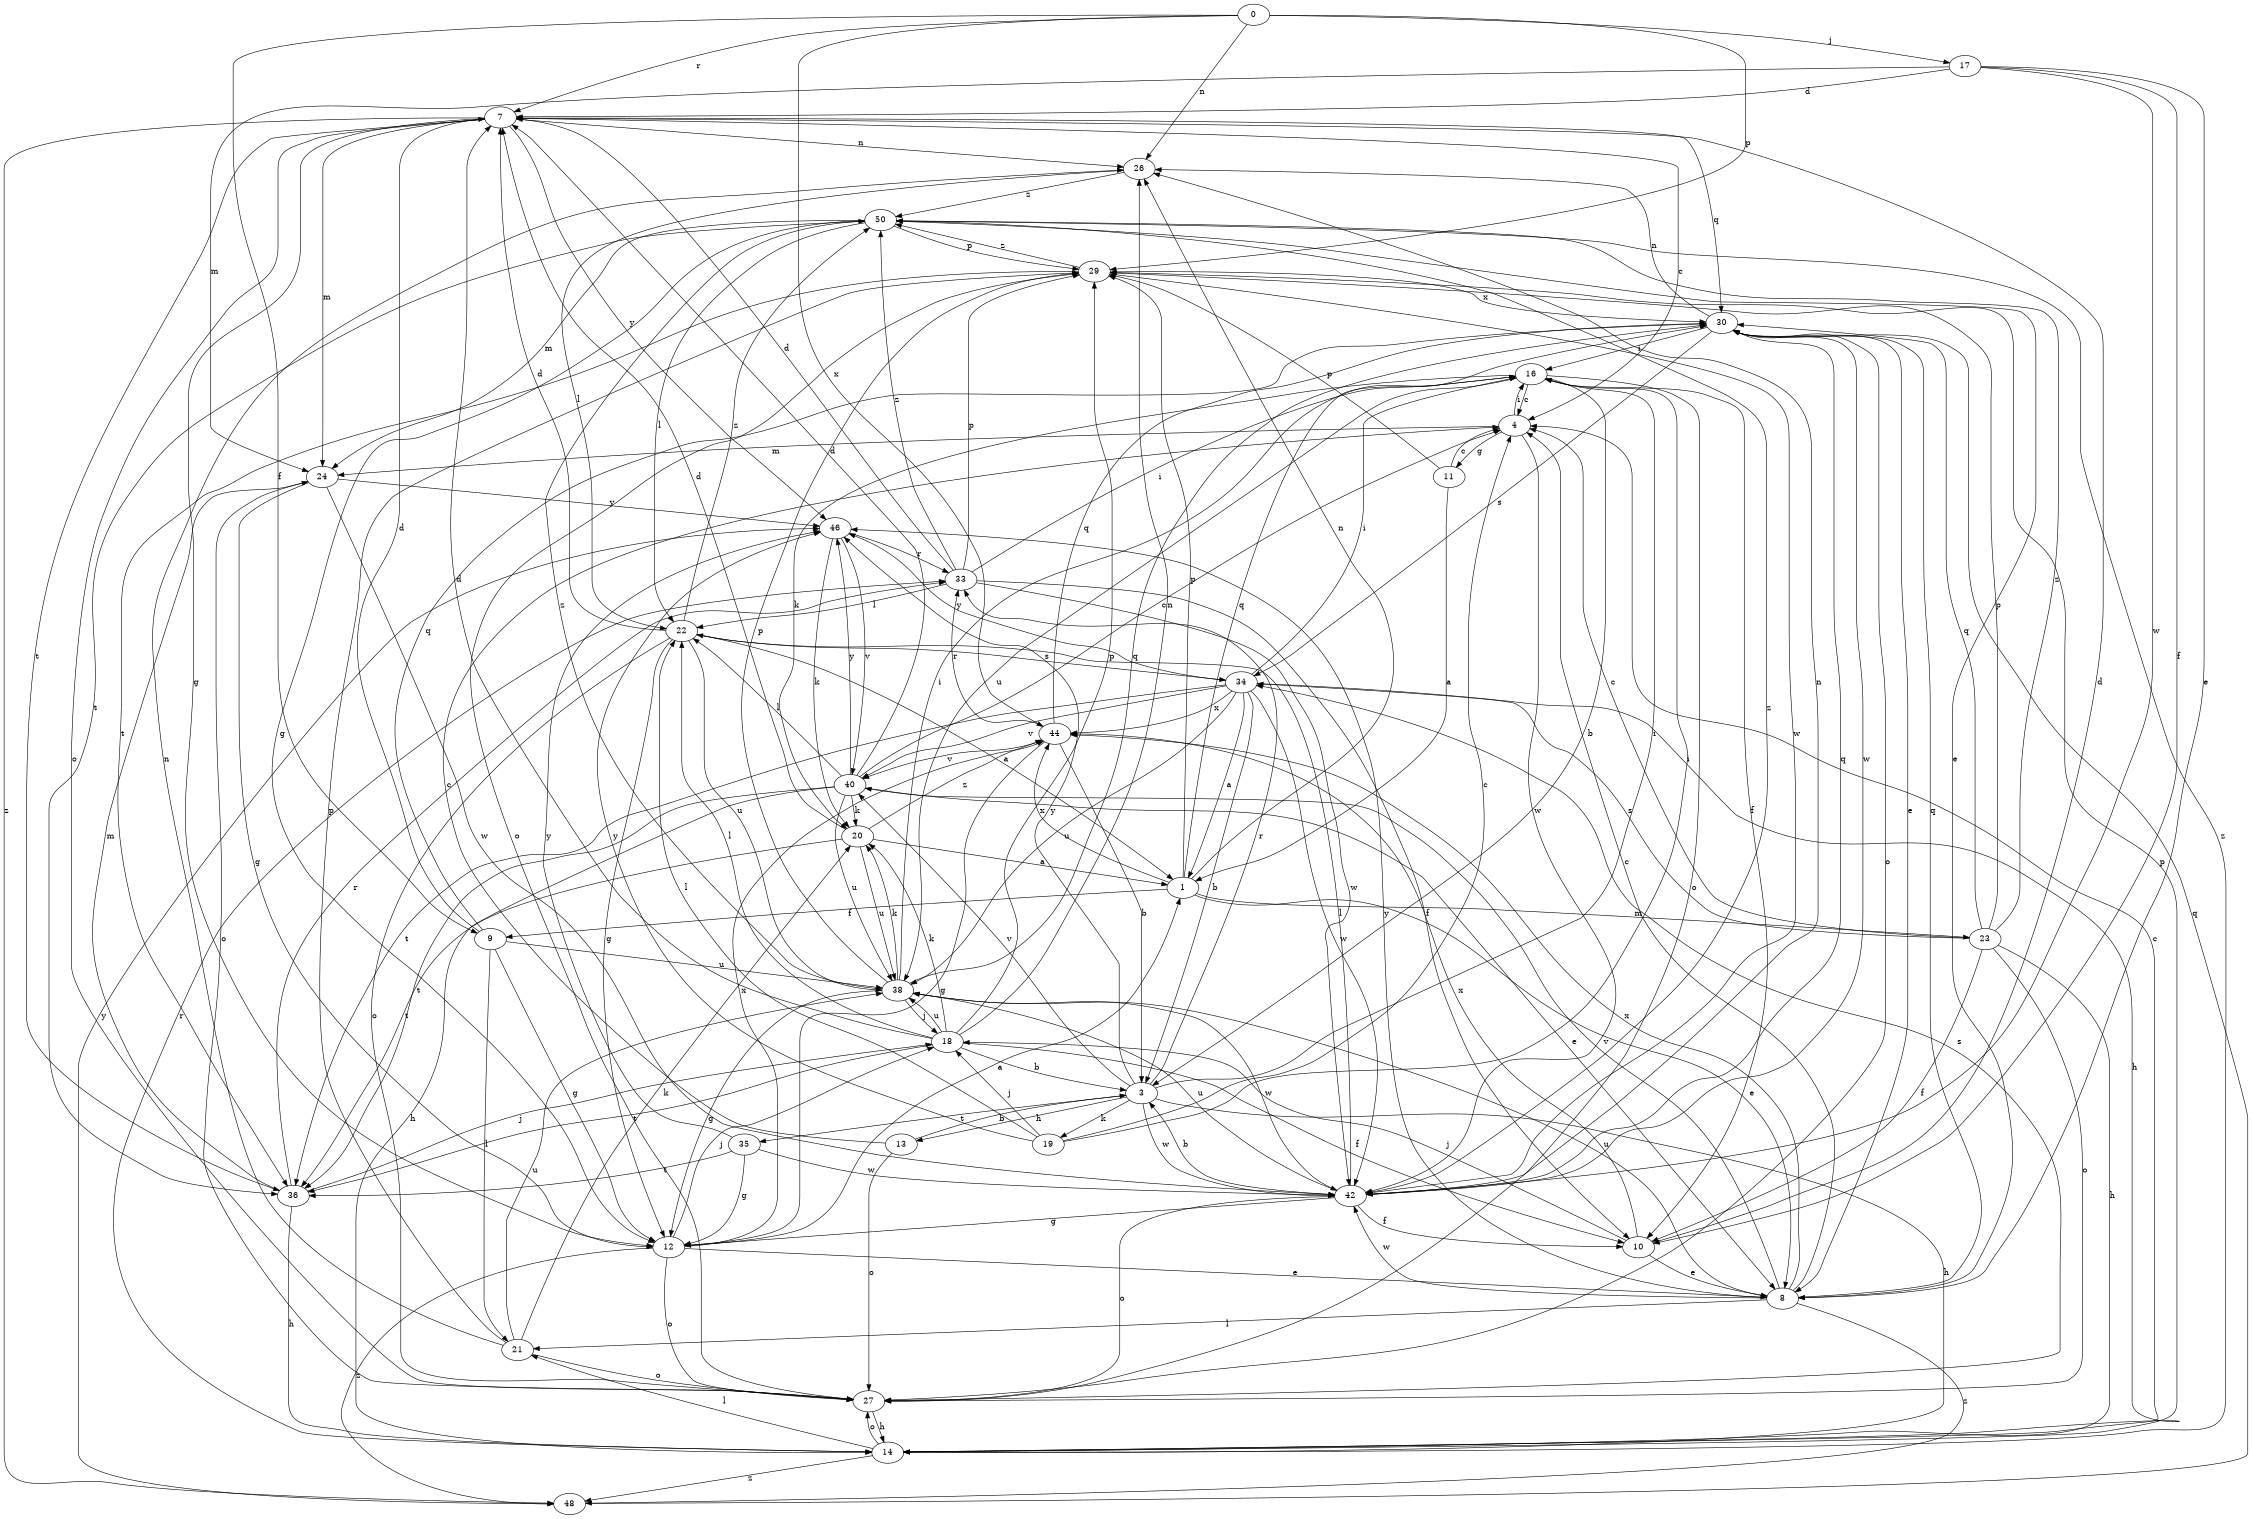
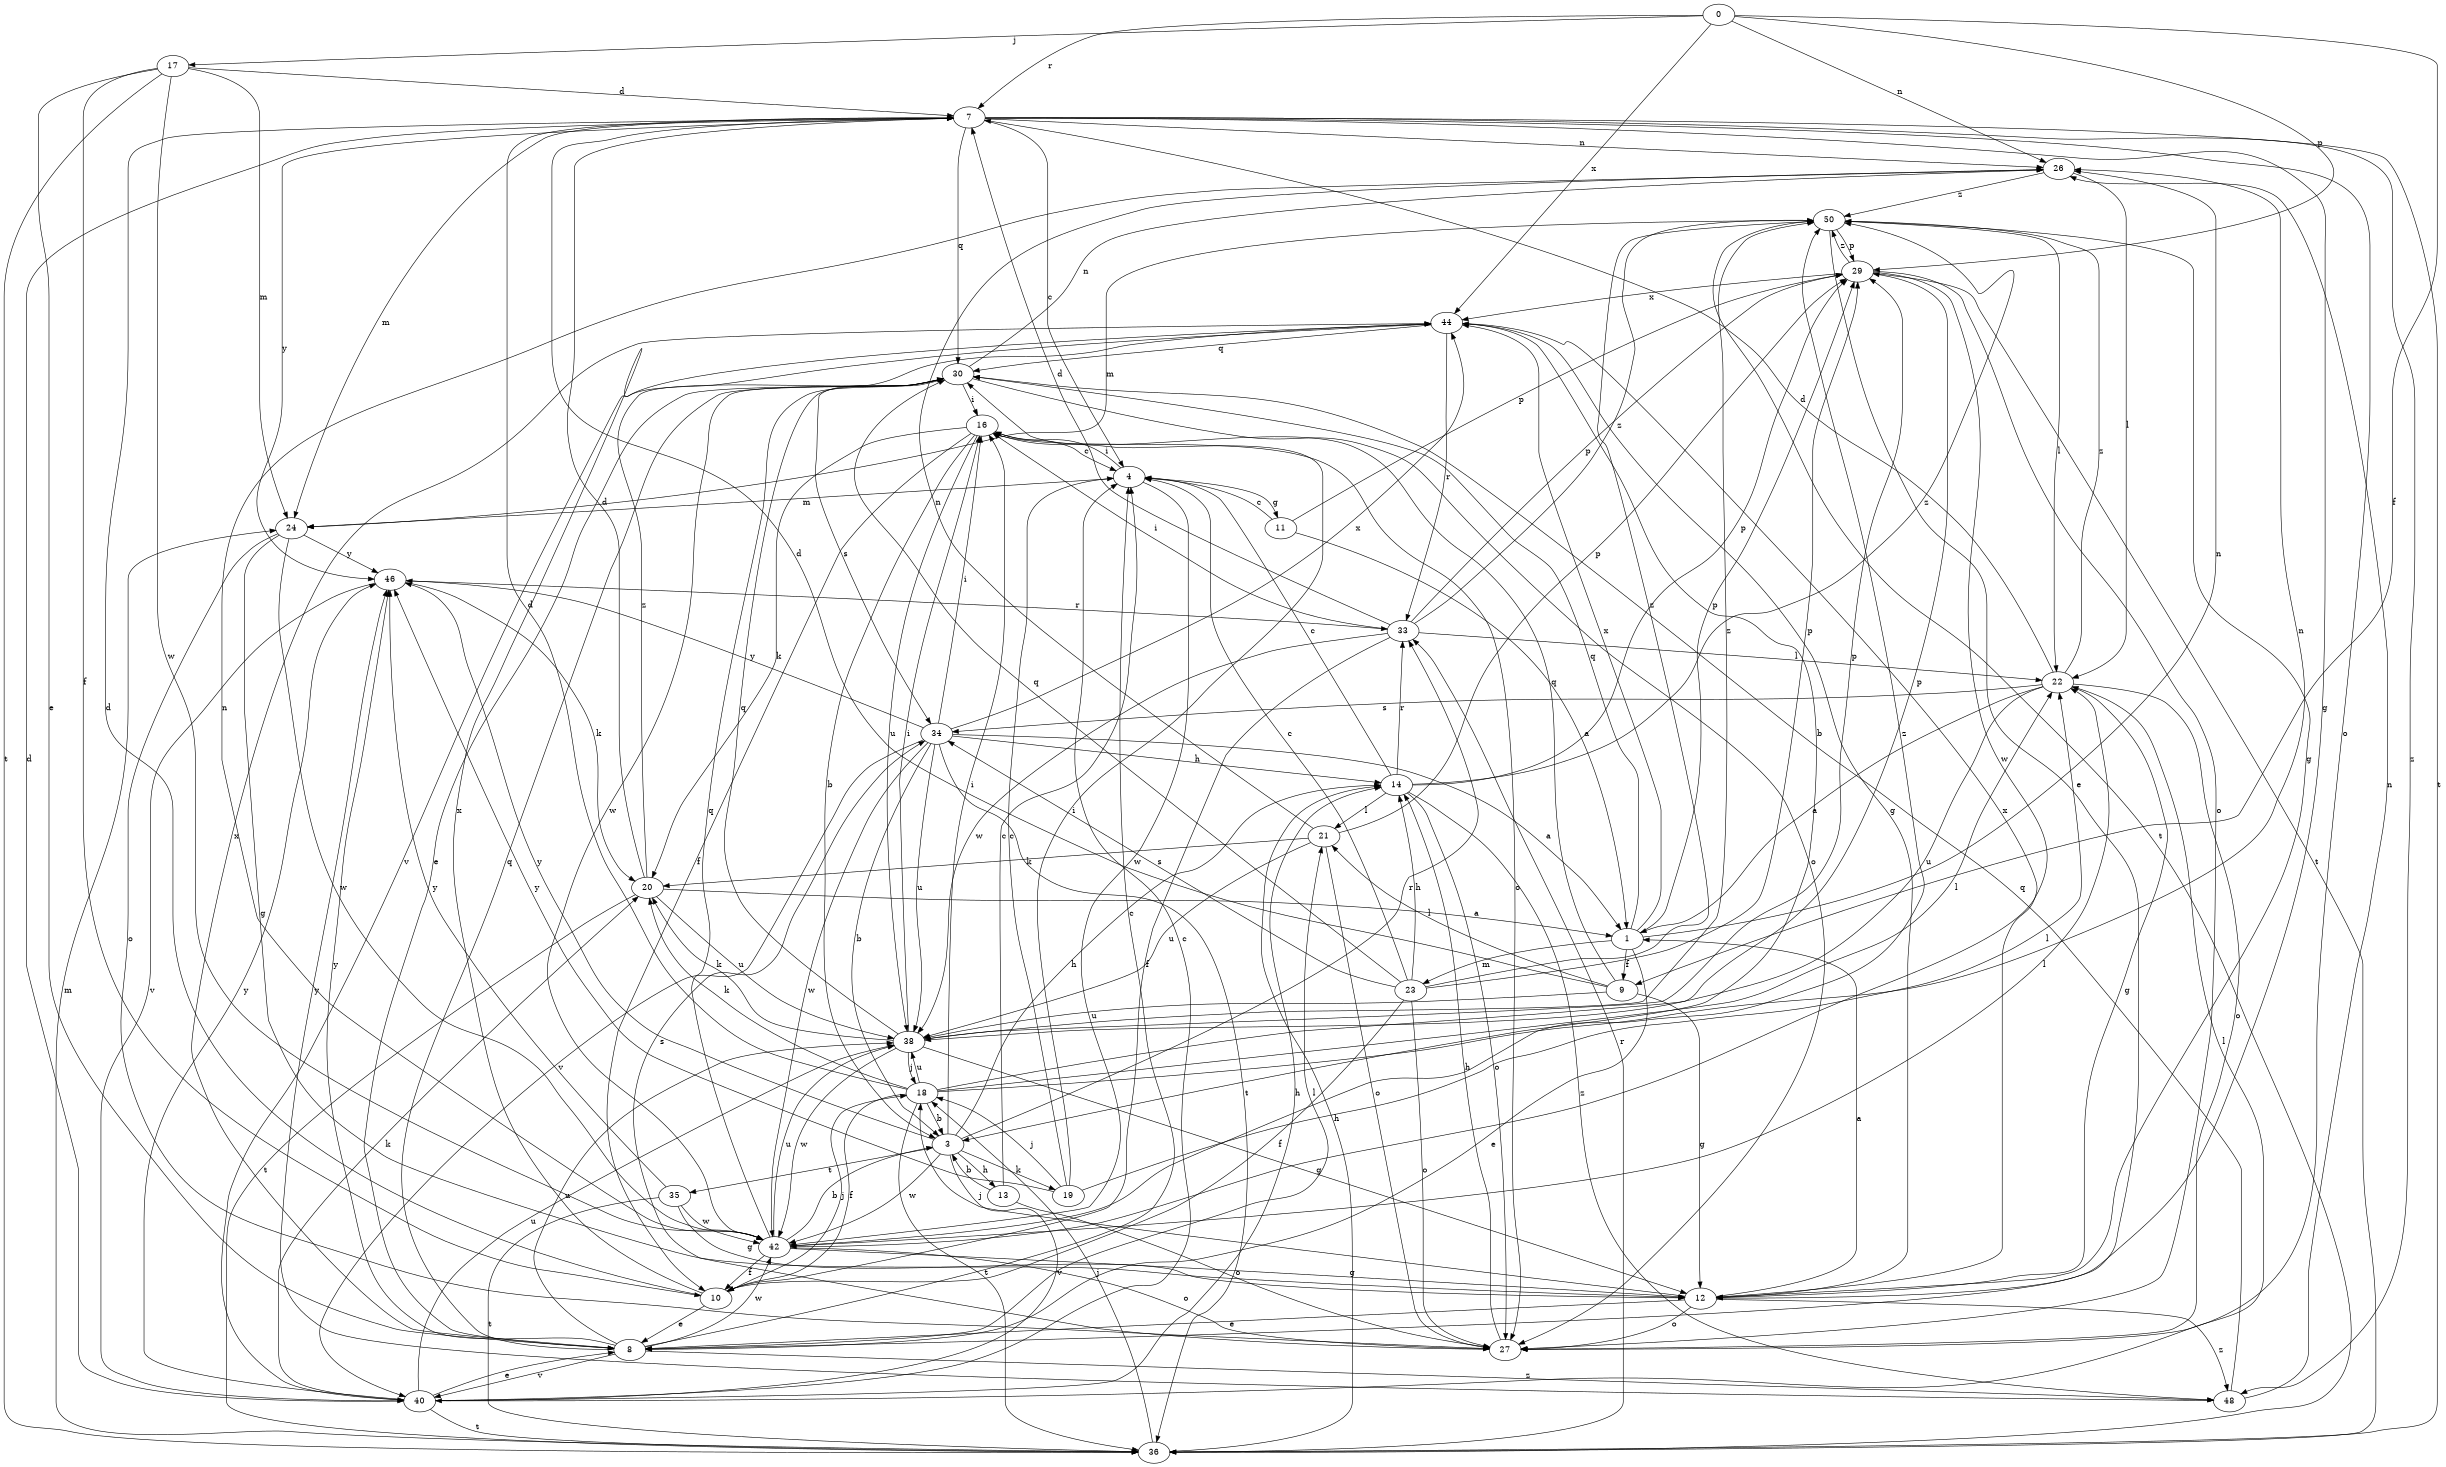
edge "29" -> "30": now "29" -> "44"
edge "48" -> "26": added, label "n"
edge "33" -> "42": now "33" -> "38"
edge "17" -> "36": added, label "t"
